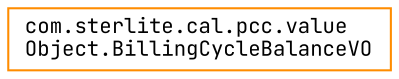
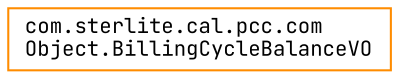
node "com.sterlite.cal.pcc.value Object.BillingCycleBalanceVO": label "com.sterlite.cal.pcc.value Object.BillingCycleBalanceVO" -> "com.sterlite.cal.pcc.com Object.BillingCycleBalanceVO"
